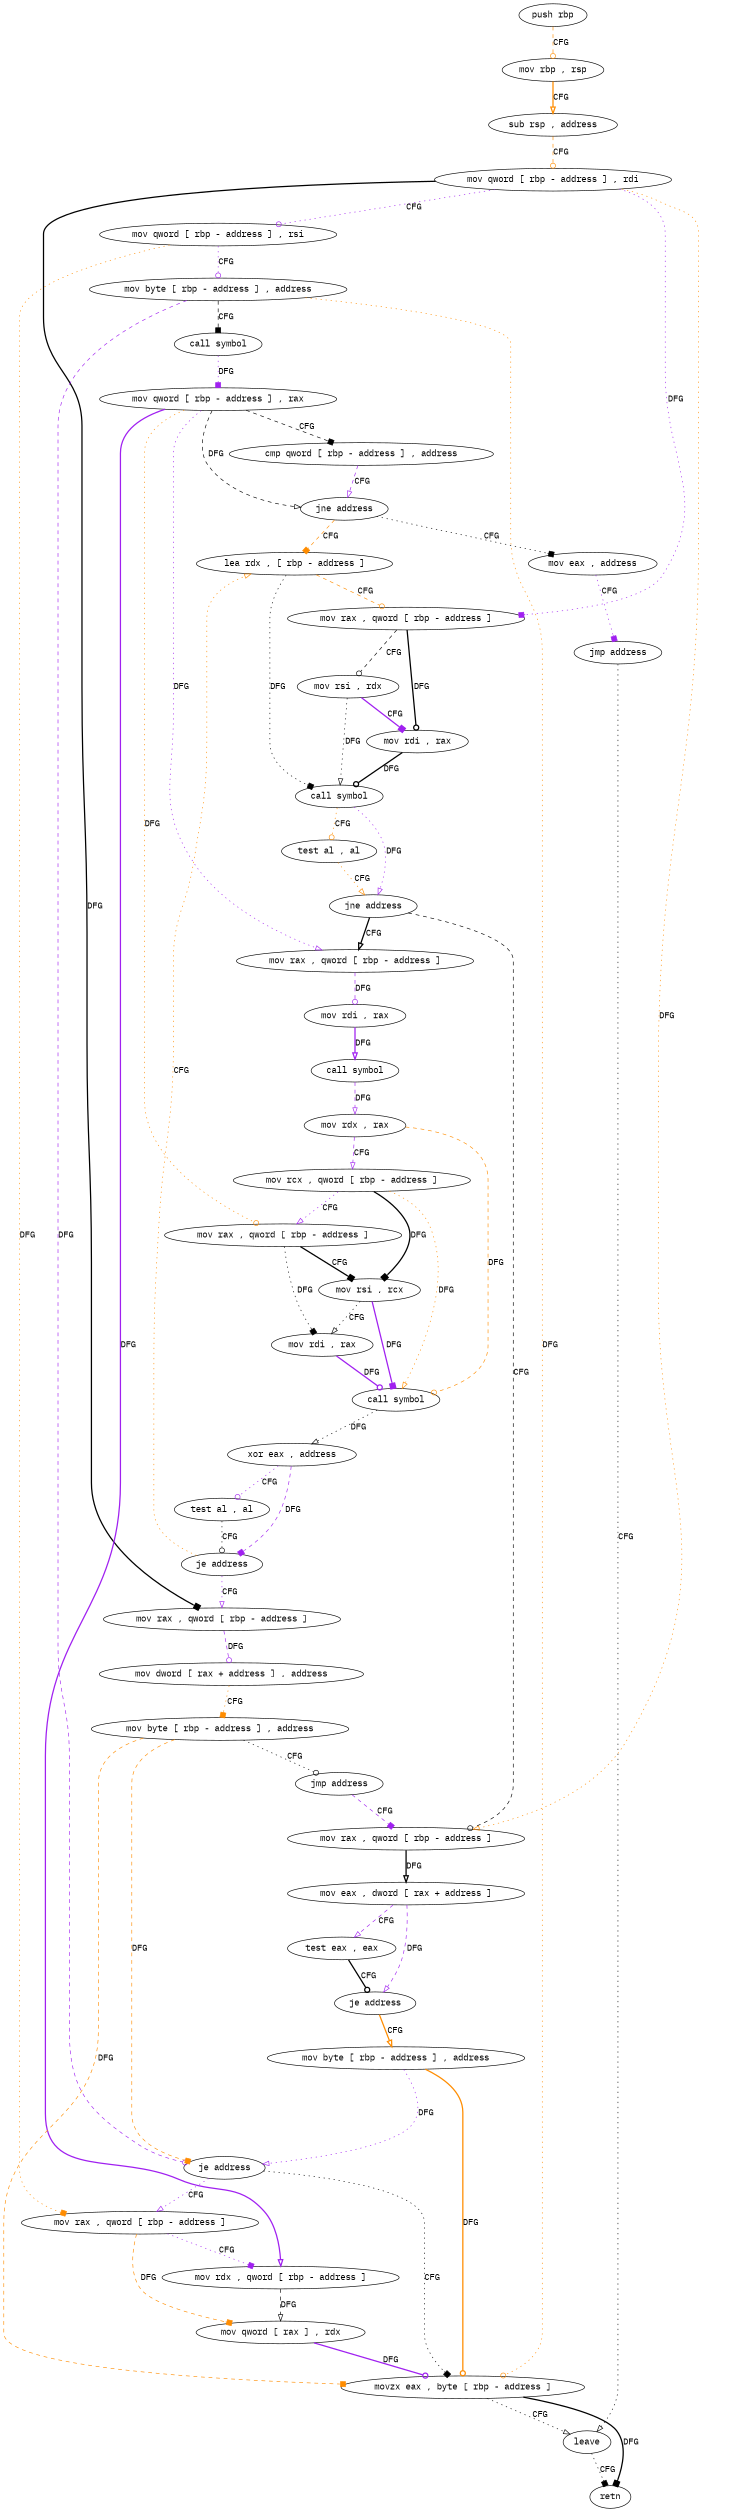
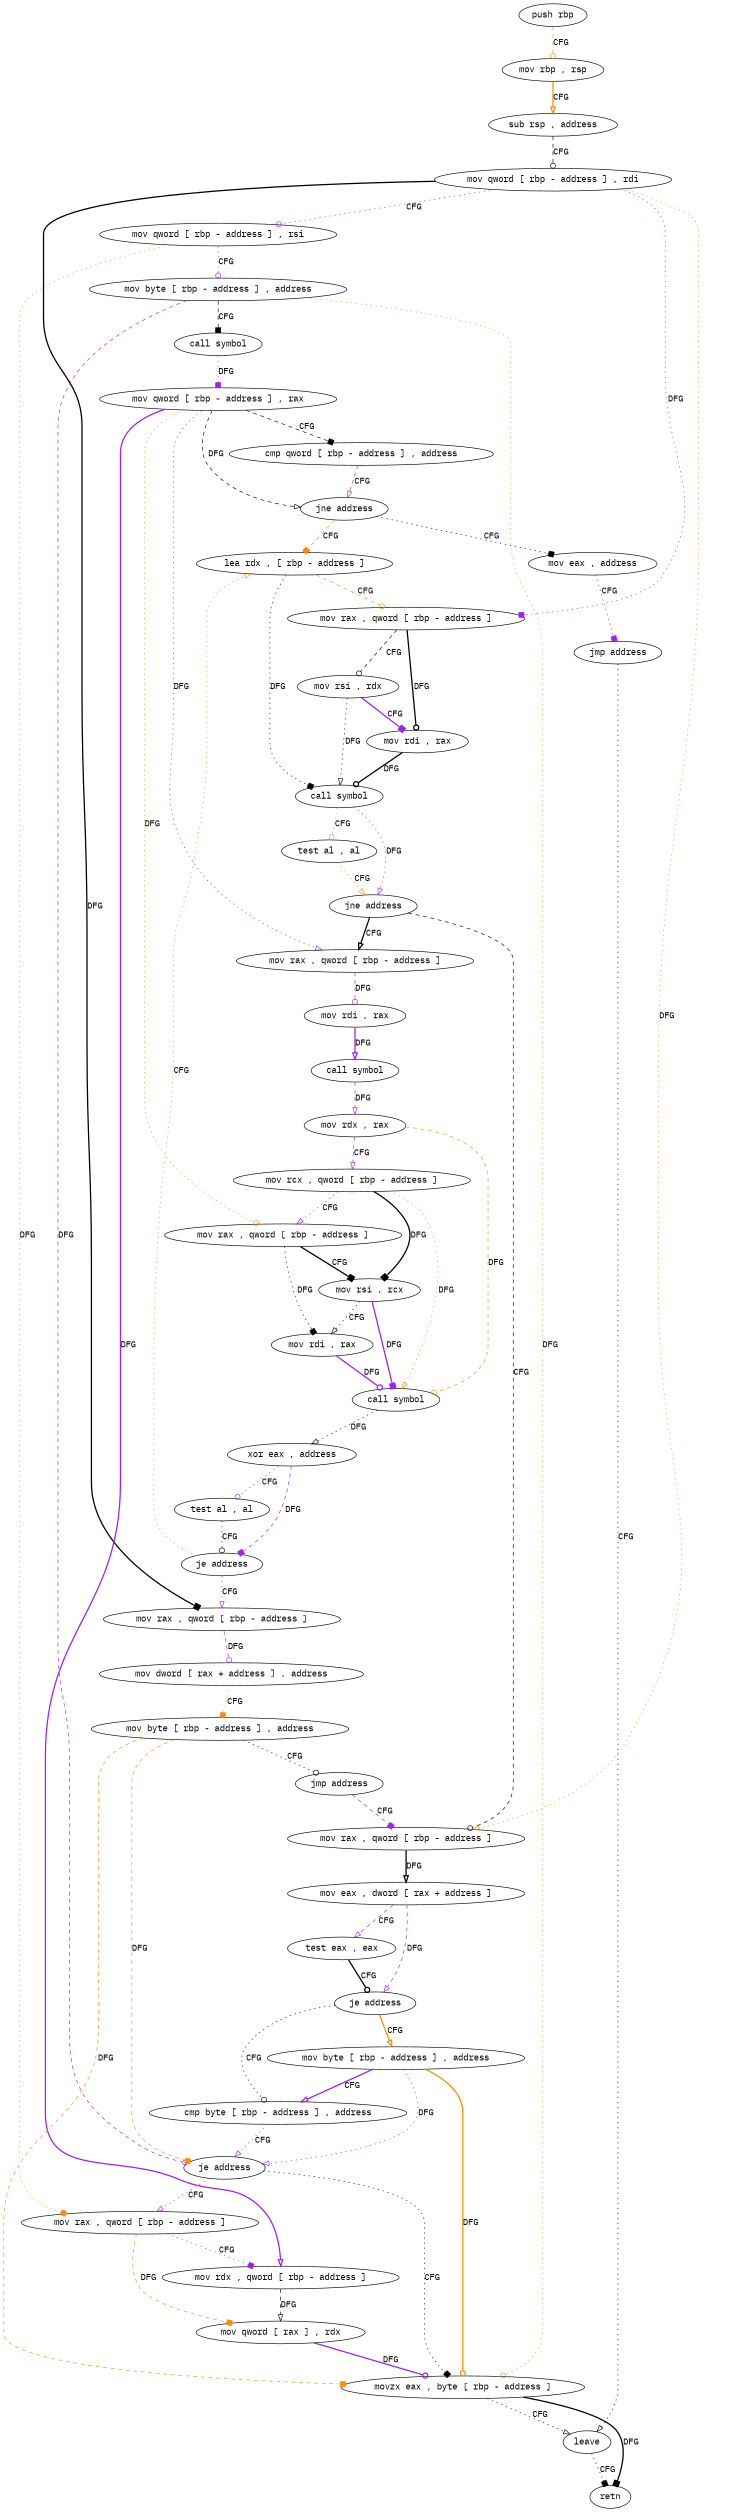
edge "sub rsp , address" -> "mov qword [ rbp - address ] , rdi": color darkorange -> black
node "cmp byte [ rbp - address ] , address": added
